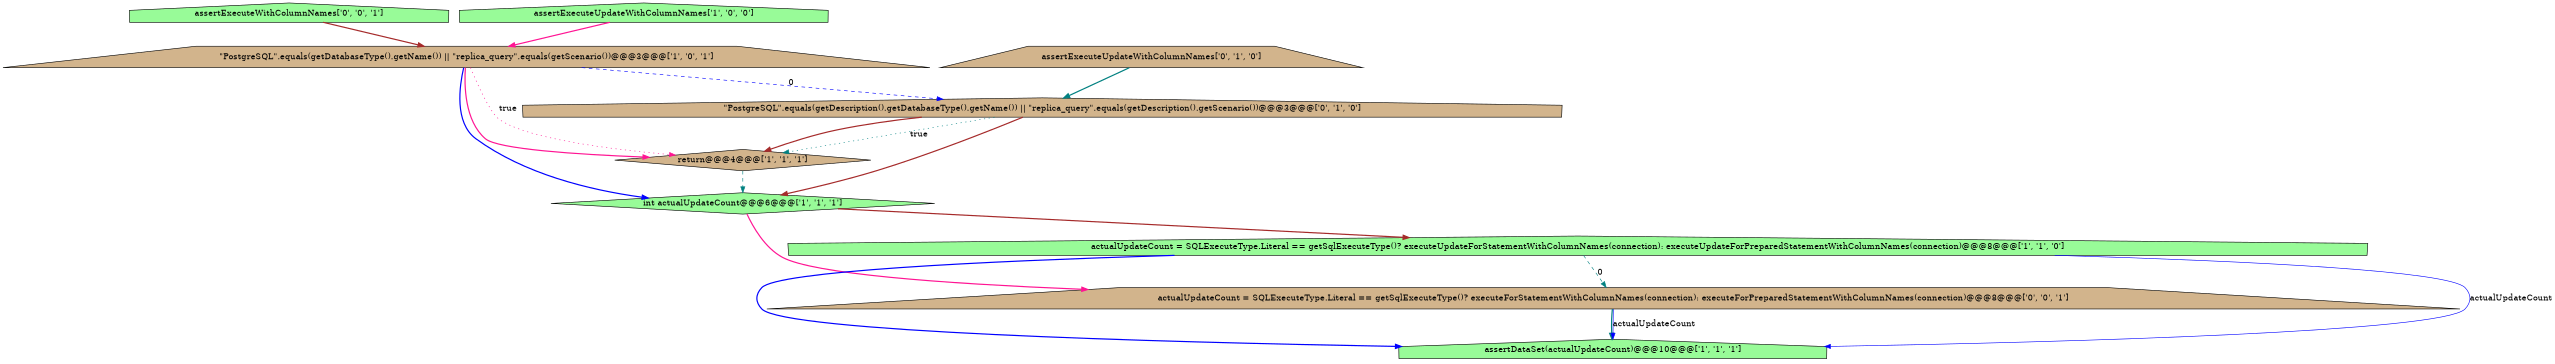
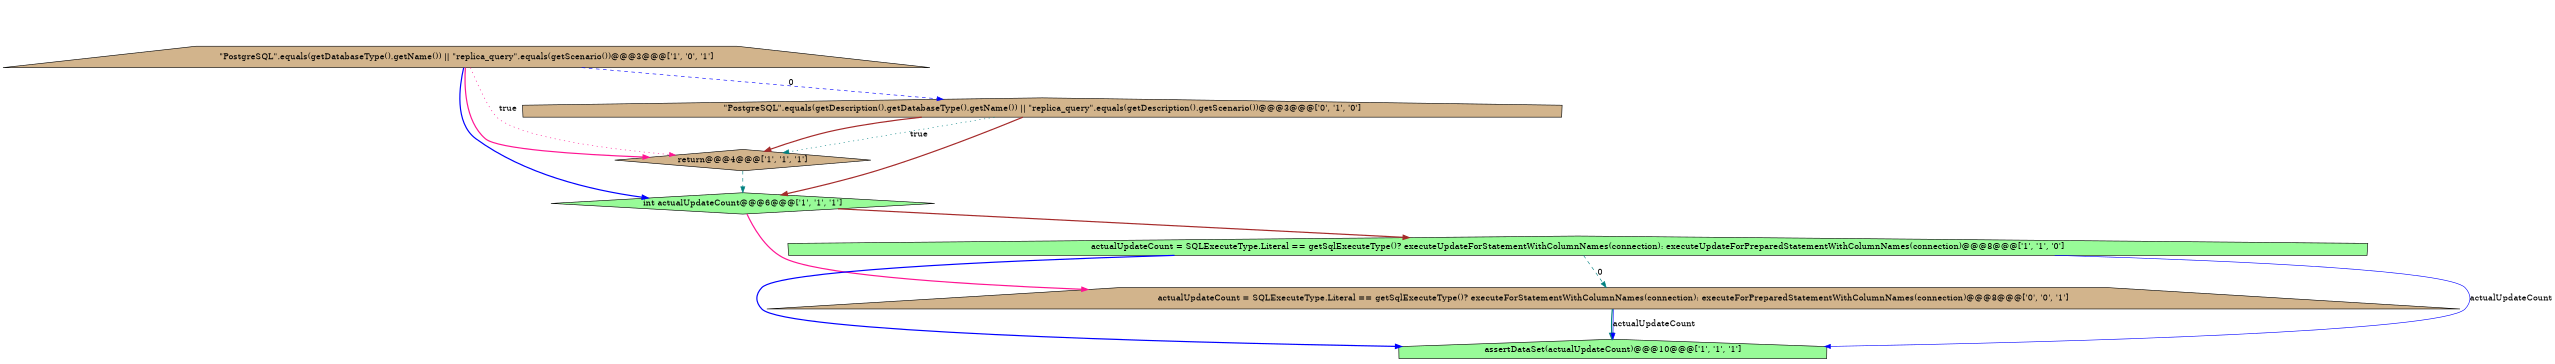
node "assertExecuteWithColumnNames['0', '0', '1']": removed
node "assertExecuteUpdateWithColumnNames['1', '0', '0']": removed
node "assertExecuteUpdateWithColumnNames['0', '1', '0']": removed
